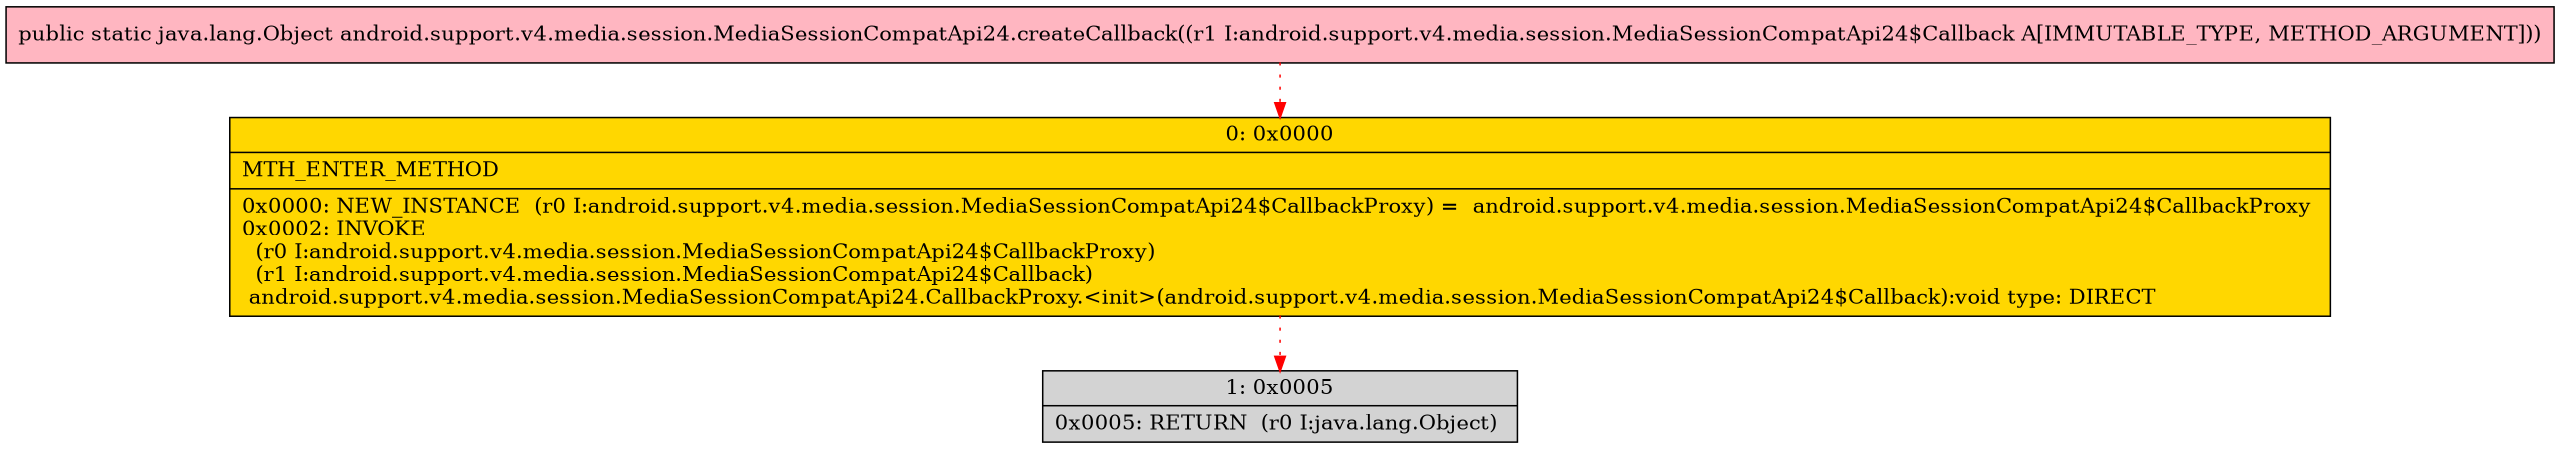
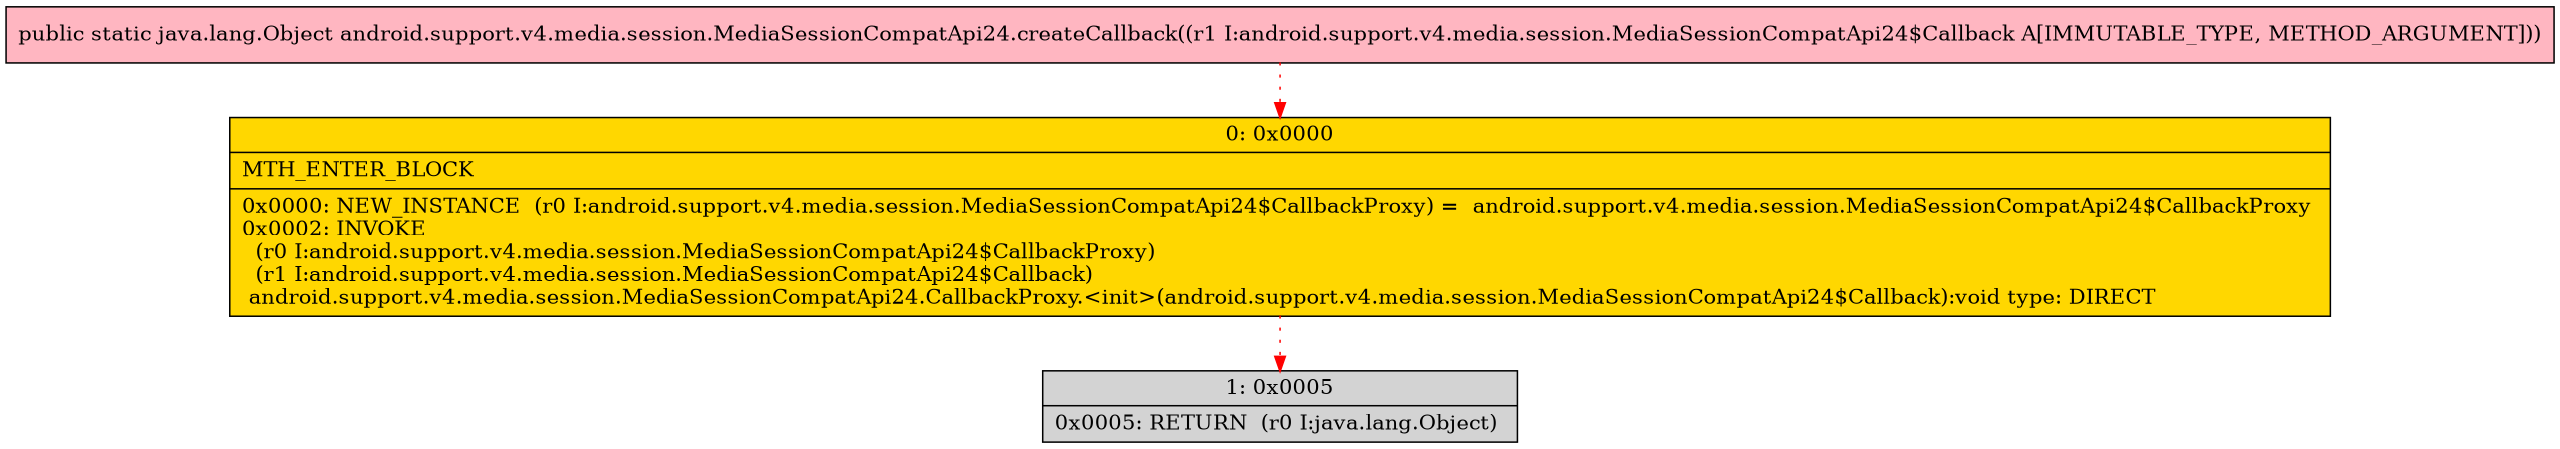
node "0: 0x0000": text "MTH_ENTER_METHOD" -> "MTH_ENTER_BLOCK"
